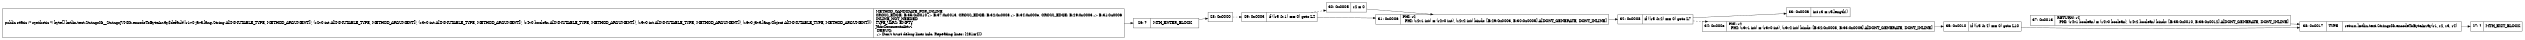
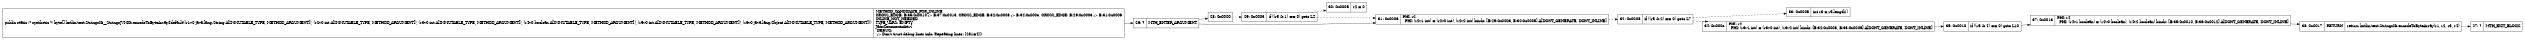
edge "30: 0x0005" -> "31: 0x0006": now "26: ?" -> "31: 0x0006"
edge "32: 0x0008" -> "33: 0x000a": style solid -> dashed
edge "29: 0x0003" -> "31: 0x0006": style solid -> dashed
node "37: 0x0013": text "RETURN: r4" -> "PHI: r4"
edge "31: 0x0006" -> "32: 0x0008": style solid -> dashed
node "26: ?": text "MTH_ENTER_BLOCK" -> "MTH_ENTER_ARGUMENT"
node "38: 0x0017": text "TYPE" -> "RETURN"
edge "35: 0x0010" -> "38: 0x0017": now "35: 0x0010" -> "37: 0x0013"
